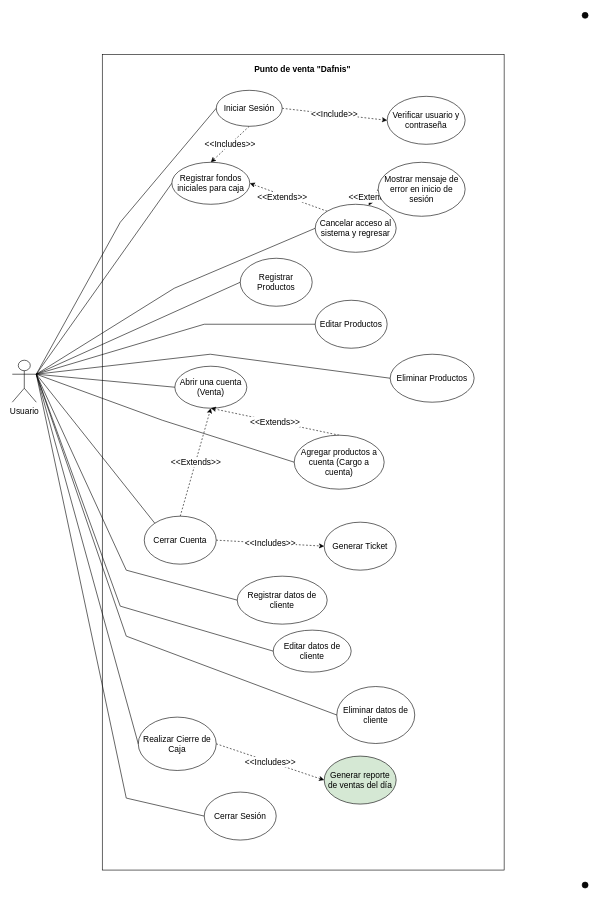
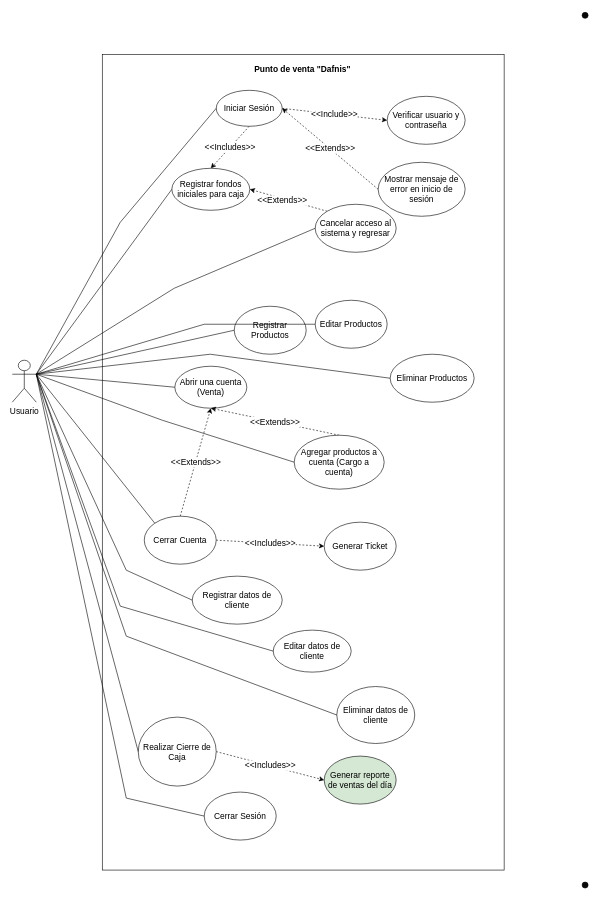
node "Registrar fondos iniciales para caja": moved (211, 183) -> (211, 189)
edge "Mostrar mensaje de error en inicio de sesión" -> "Cancelar acceso al sistema y regresar": now "Mostrar mensaje de error en inicio de sesión" -> "Iniciar Sesión"
node "Registrar Productos": moved (276, 282) -> (270, 330)
node "Registrar datos de cliente": moved (282, 600) -> (237, 600)
node "Realizar Cierre de Caja": size 78x53 -> 78x69
